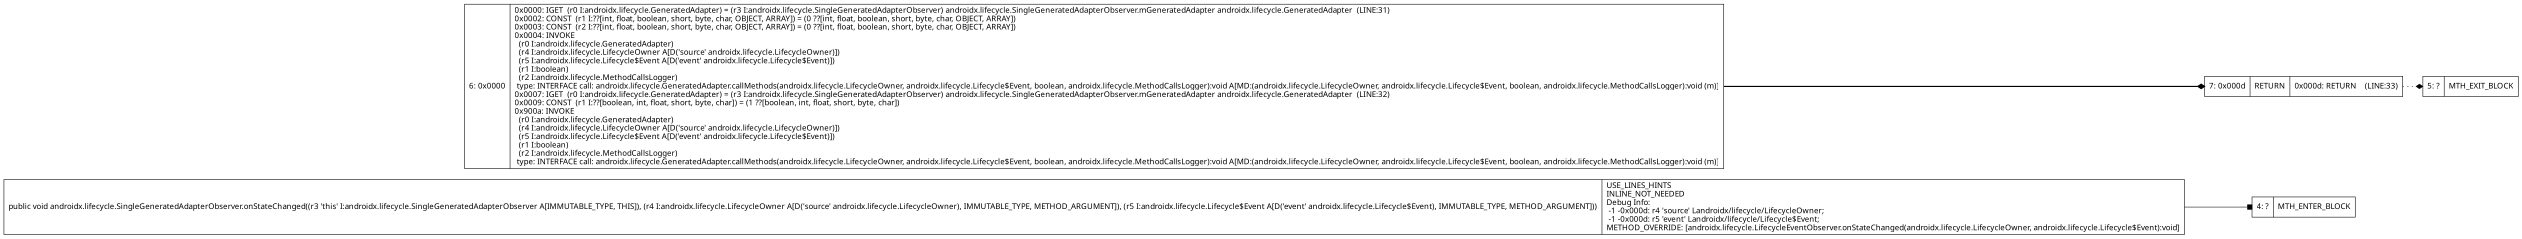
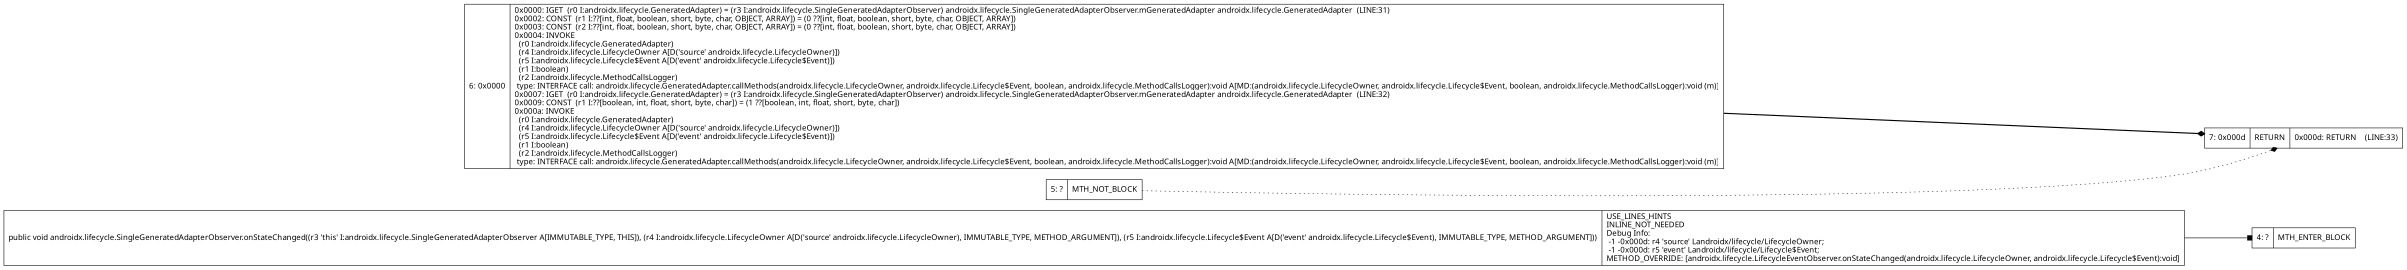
edge "7: 0x000d" -> "5: ?": reversed
node "5: ?": text "MTH_EXIT_BLOCK" -> "MTH_NOT_BLOCK"
node "6: 0x0000": text "0x900a: INVOKE" -> "0x000a: INVOKE"
